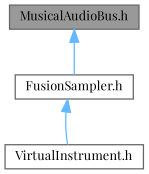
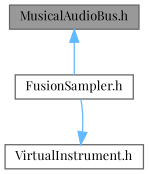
edge "VirtualInstrument.h" -> "FusionSampler.h": reversed
